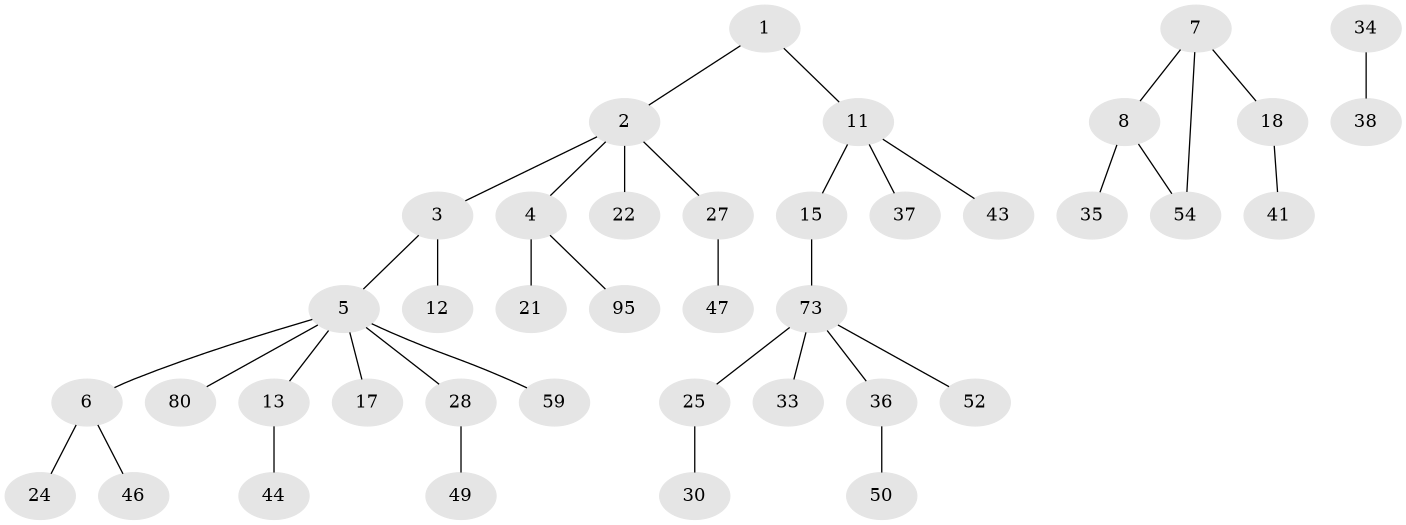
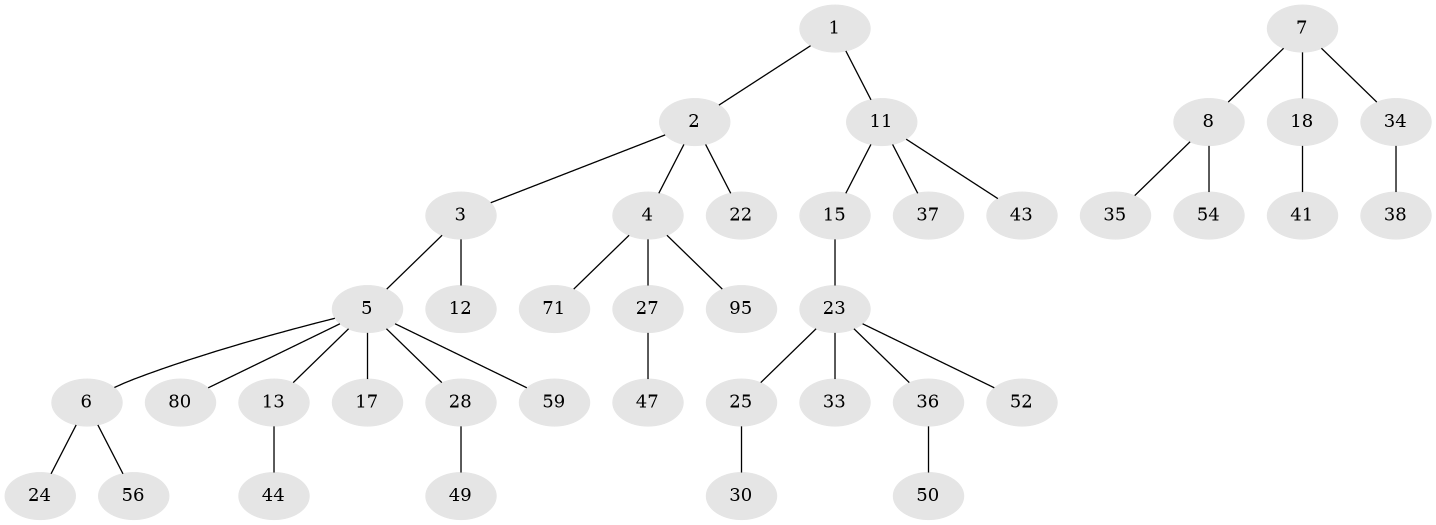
edge "7" -- "54": now "7" -- "34"
edge "2" -- "27": now "4" -- "27"
node "21": label "21" -> "71"
node "73": label "73" -> "23"
node "46": label "46" -> "56"
